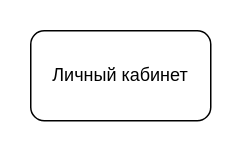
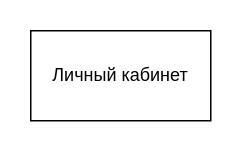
node "Личный кабинет": shape rounded rectangle -> rectangle
